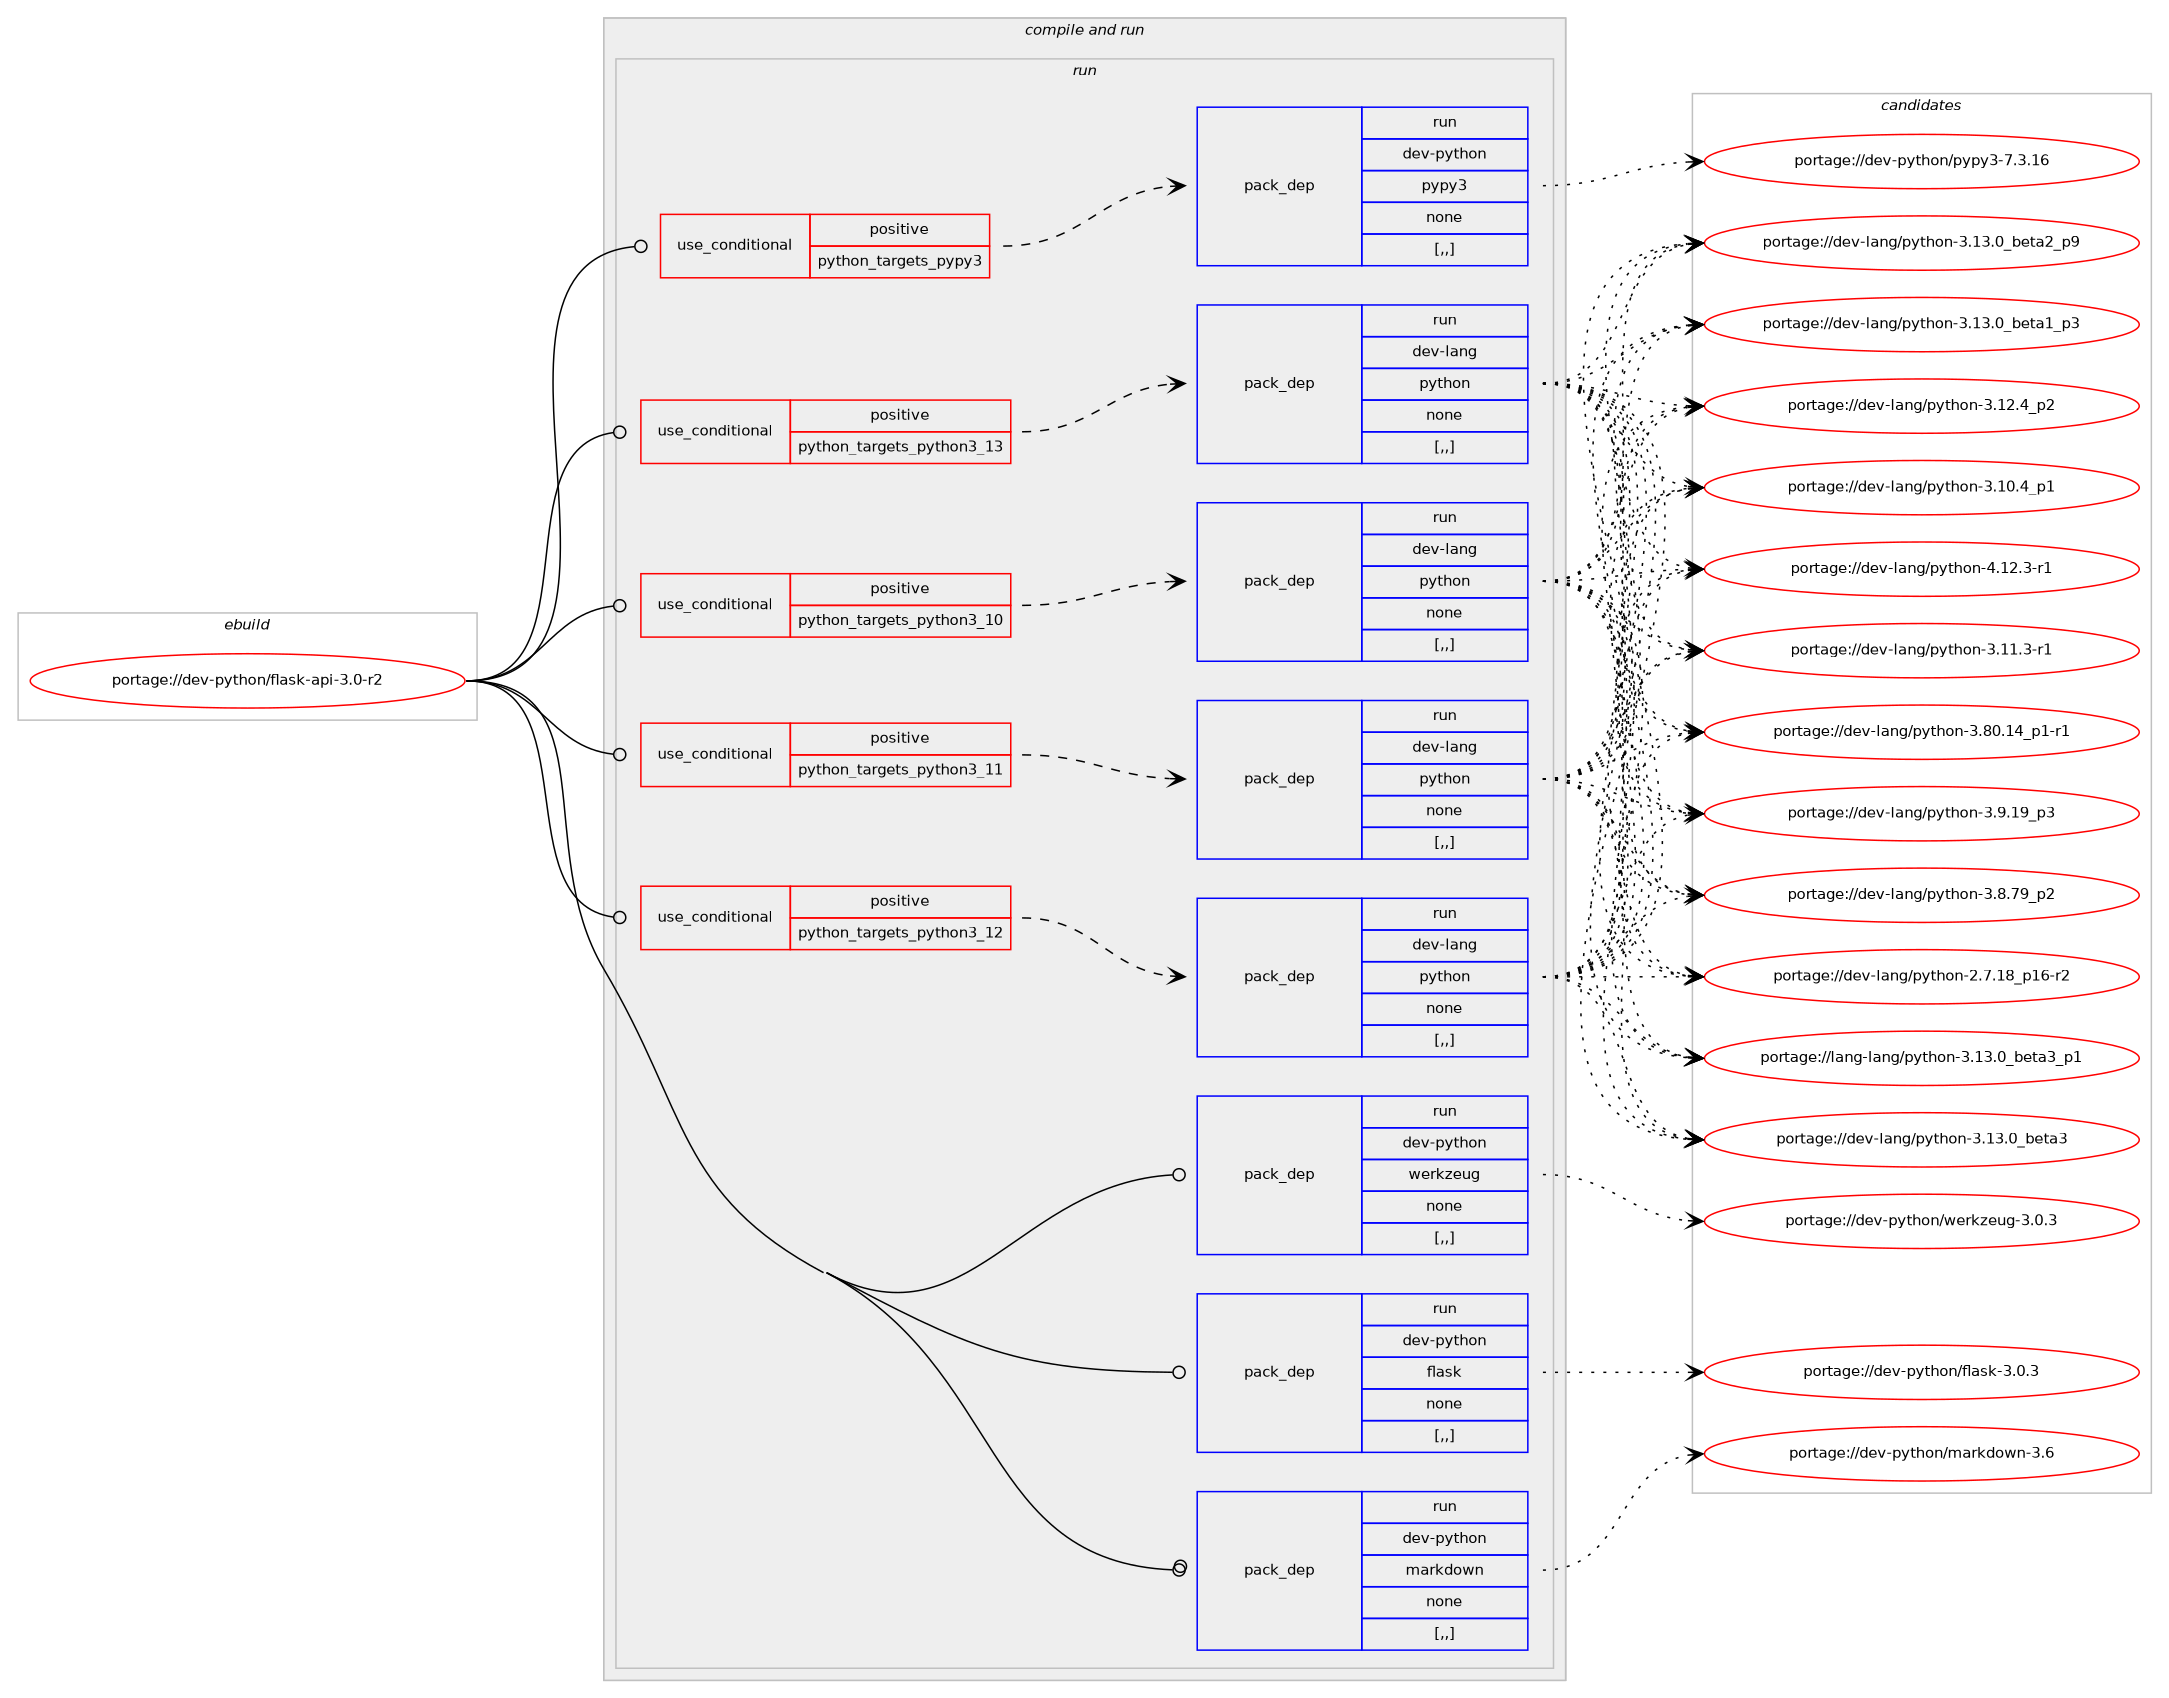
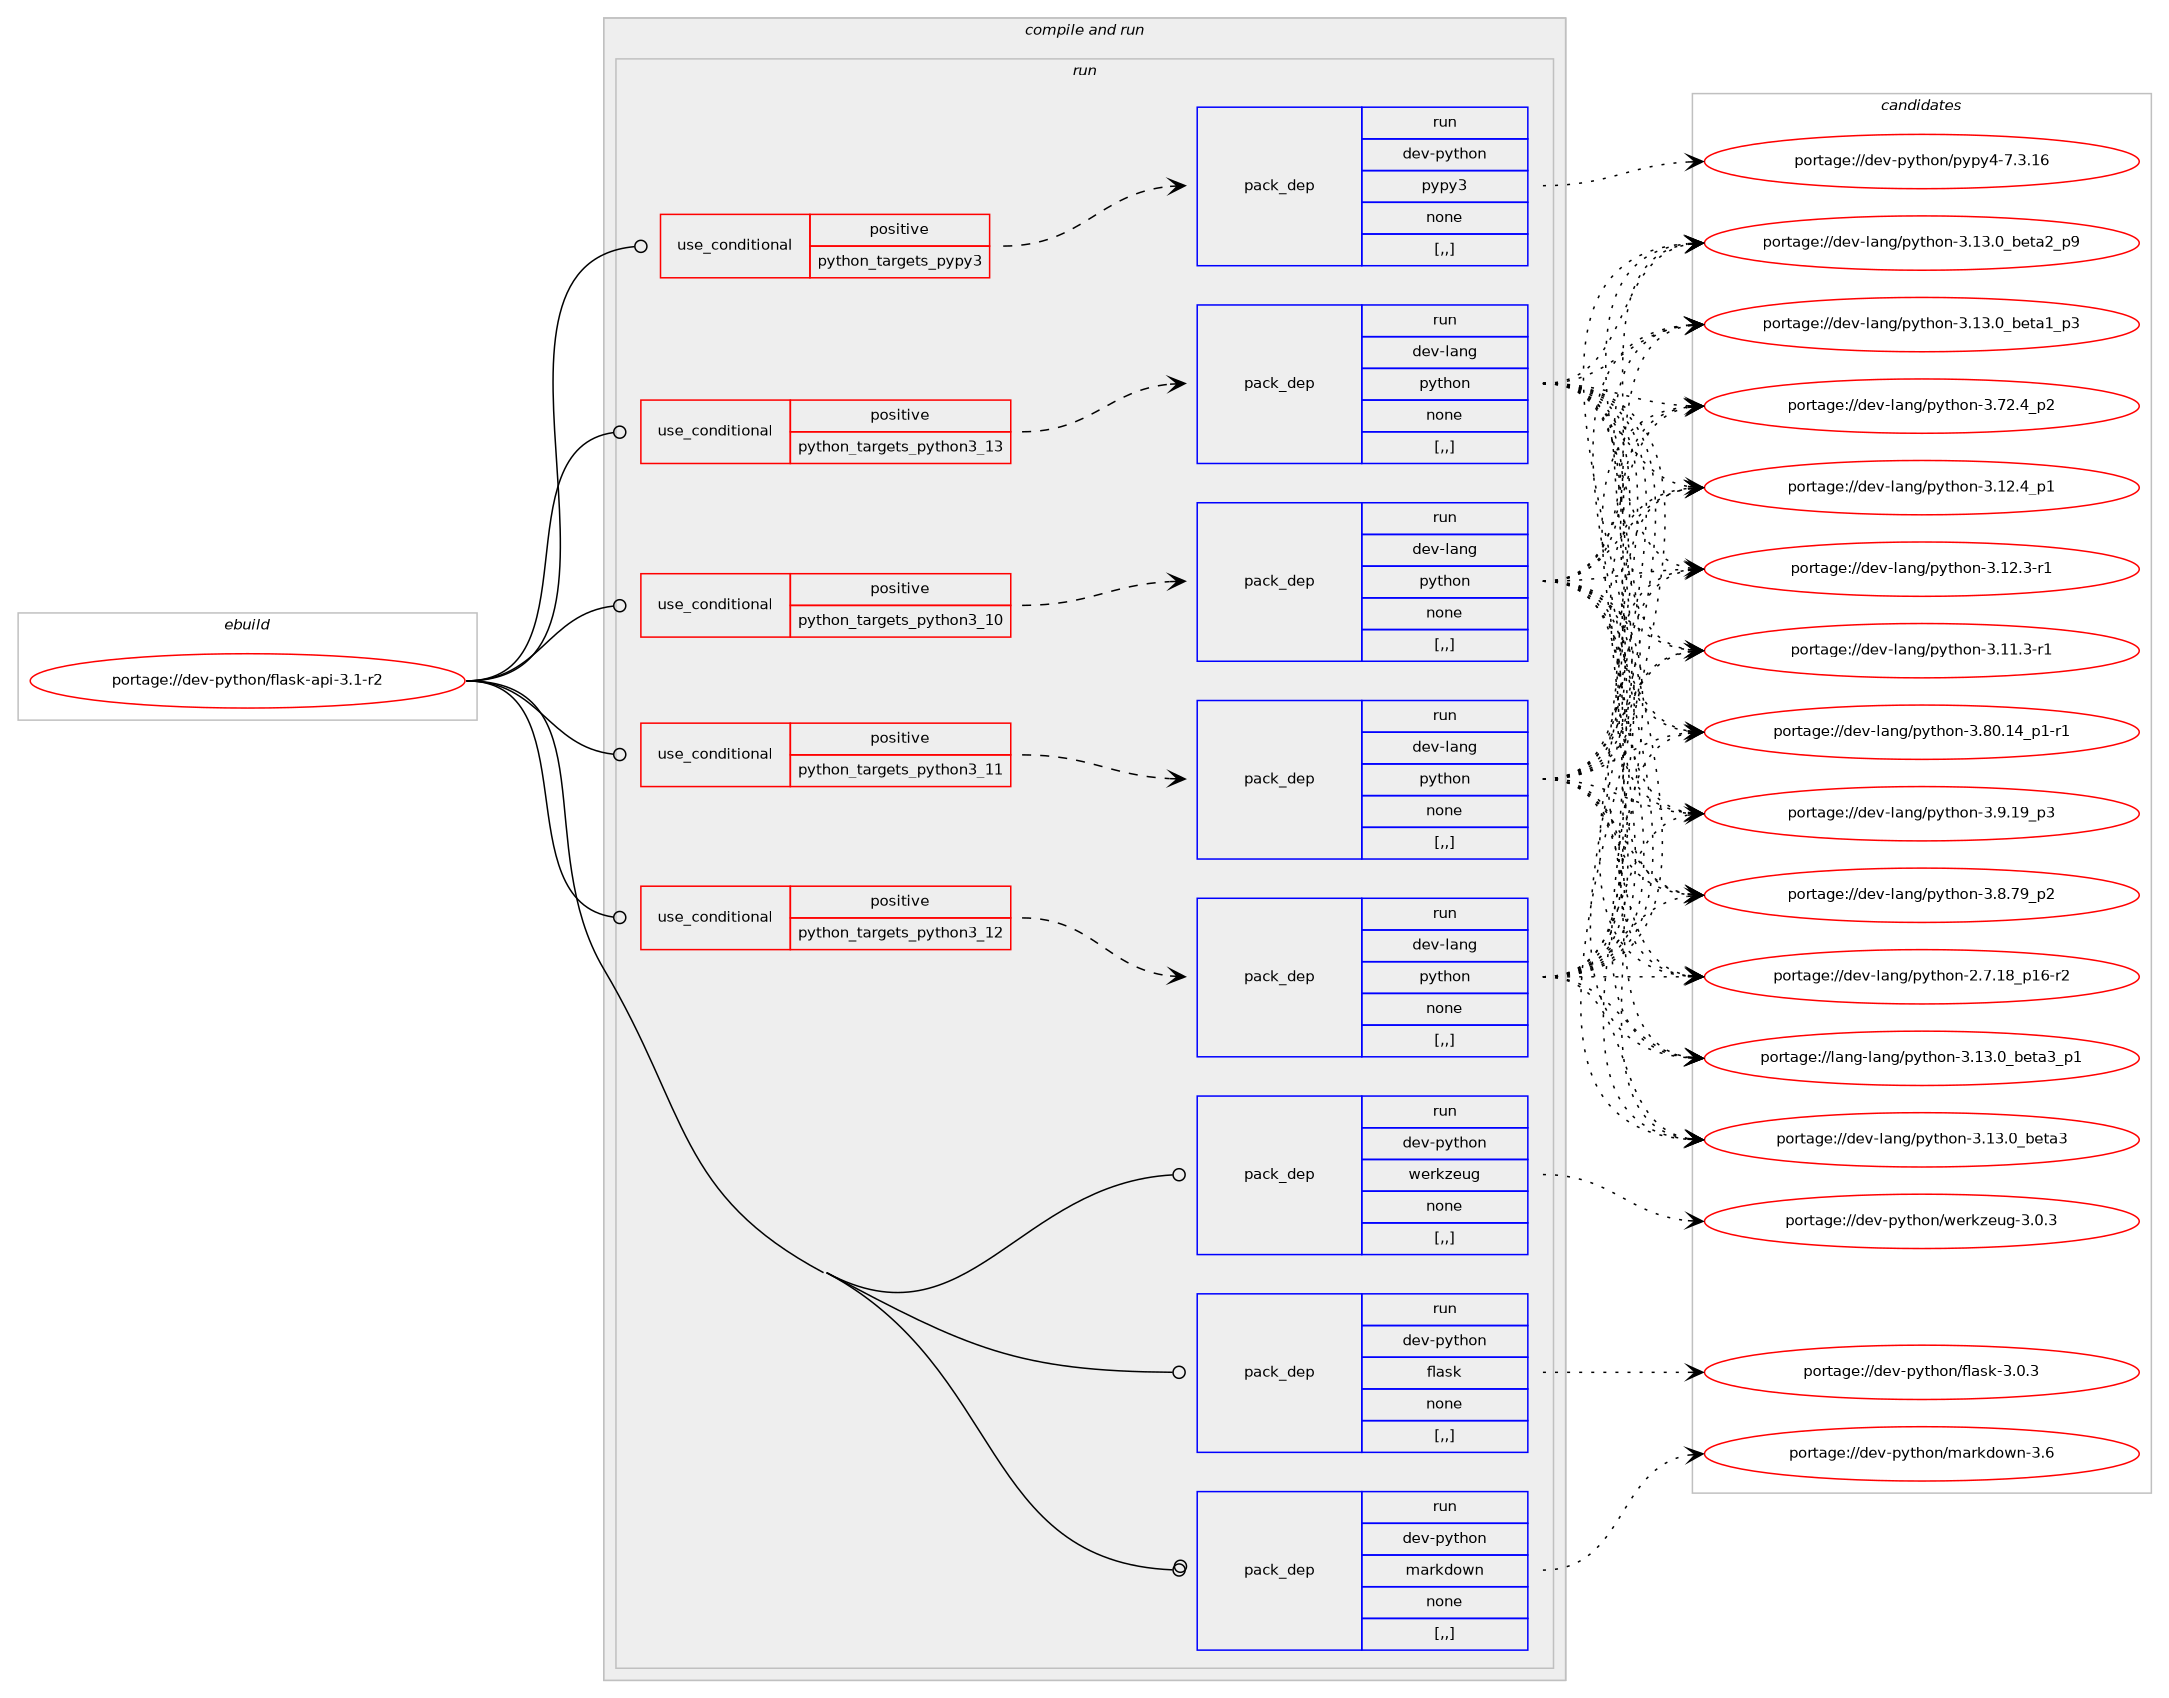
node "portage://dev-python/pypy3-7.3.16": label "portage://dev-python/pypy3-7.3.16" -> "portage://dev-python/pypy4-7.3.16"
node "portage://dev-lang/python-3.12.4_p2": label "portage://dev-lang/python-3.12.4_p2" -> "portage://dev-lang/python-3.72.4_p2"
node "portage://dev-lang/python-3.10.4_p1": label "portage://dev-lang/python-3.10.4_p1" -> "portage://dev-lang/python-3.12.4_p1"
node "portage://dev-lang/python-4.12.3-r1": label "portage://dev-lang/python-4.12.3-r1" -> "portage://dev-lang/python-3.12.3-r1"
node "portage://dev-python/flask-api-3.0-r2": label "portage://dev-python/flask-api-3.0-r2" -> "portage://dev-python/flask-api-3.1-r2"
